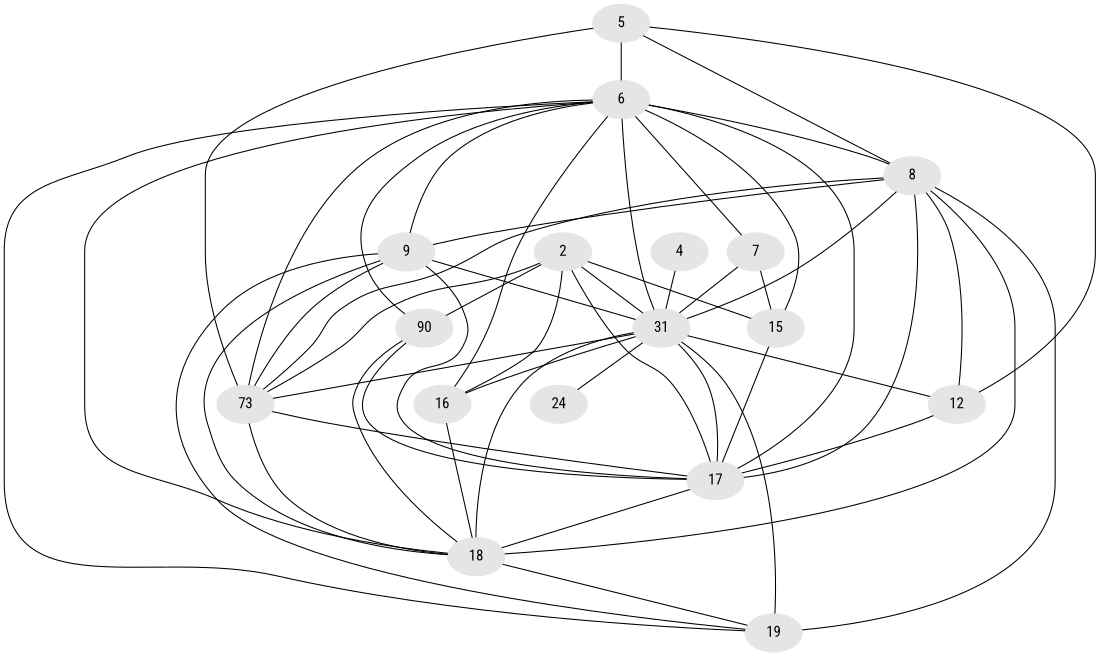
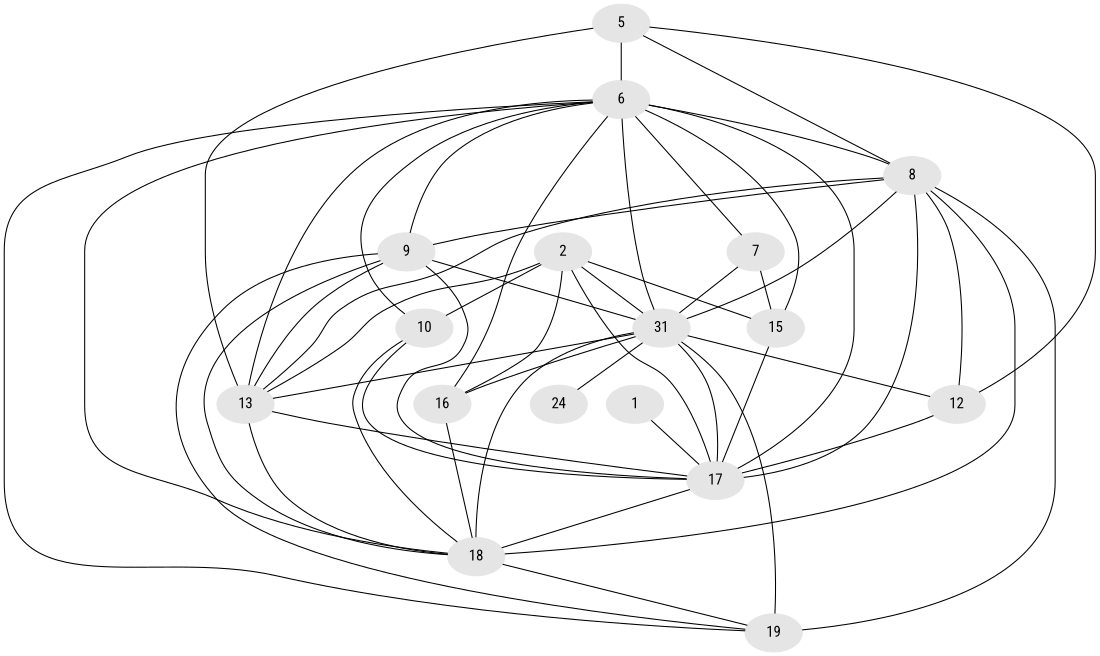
node "4": removed
node "90": label "90" -> "10"
node "73": label "73" -> "13"
node "1": added
